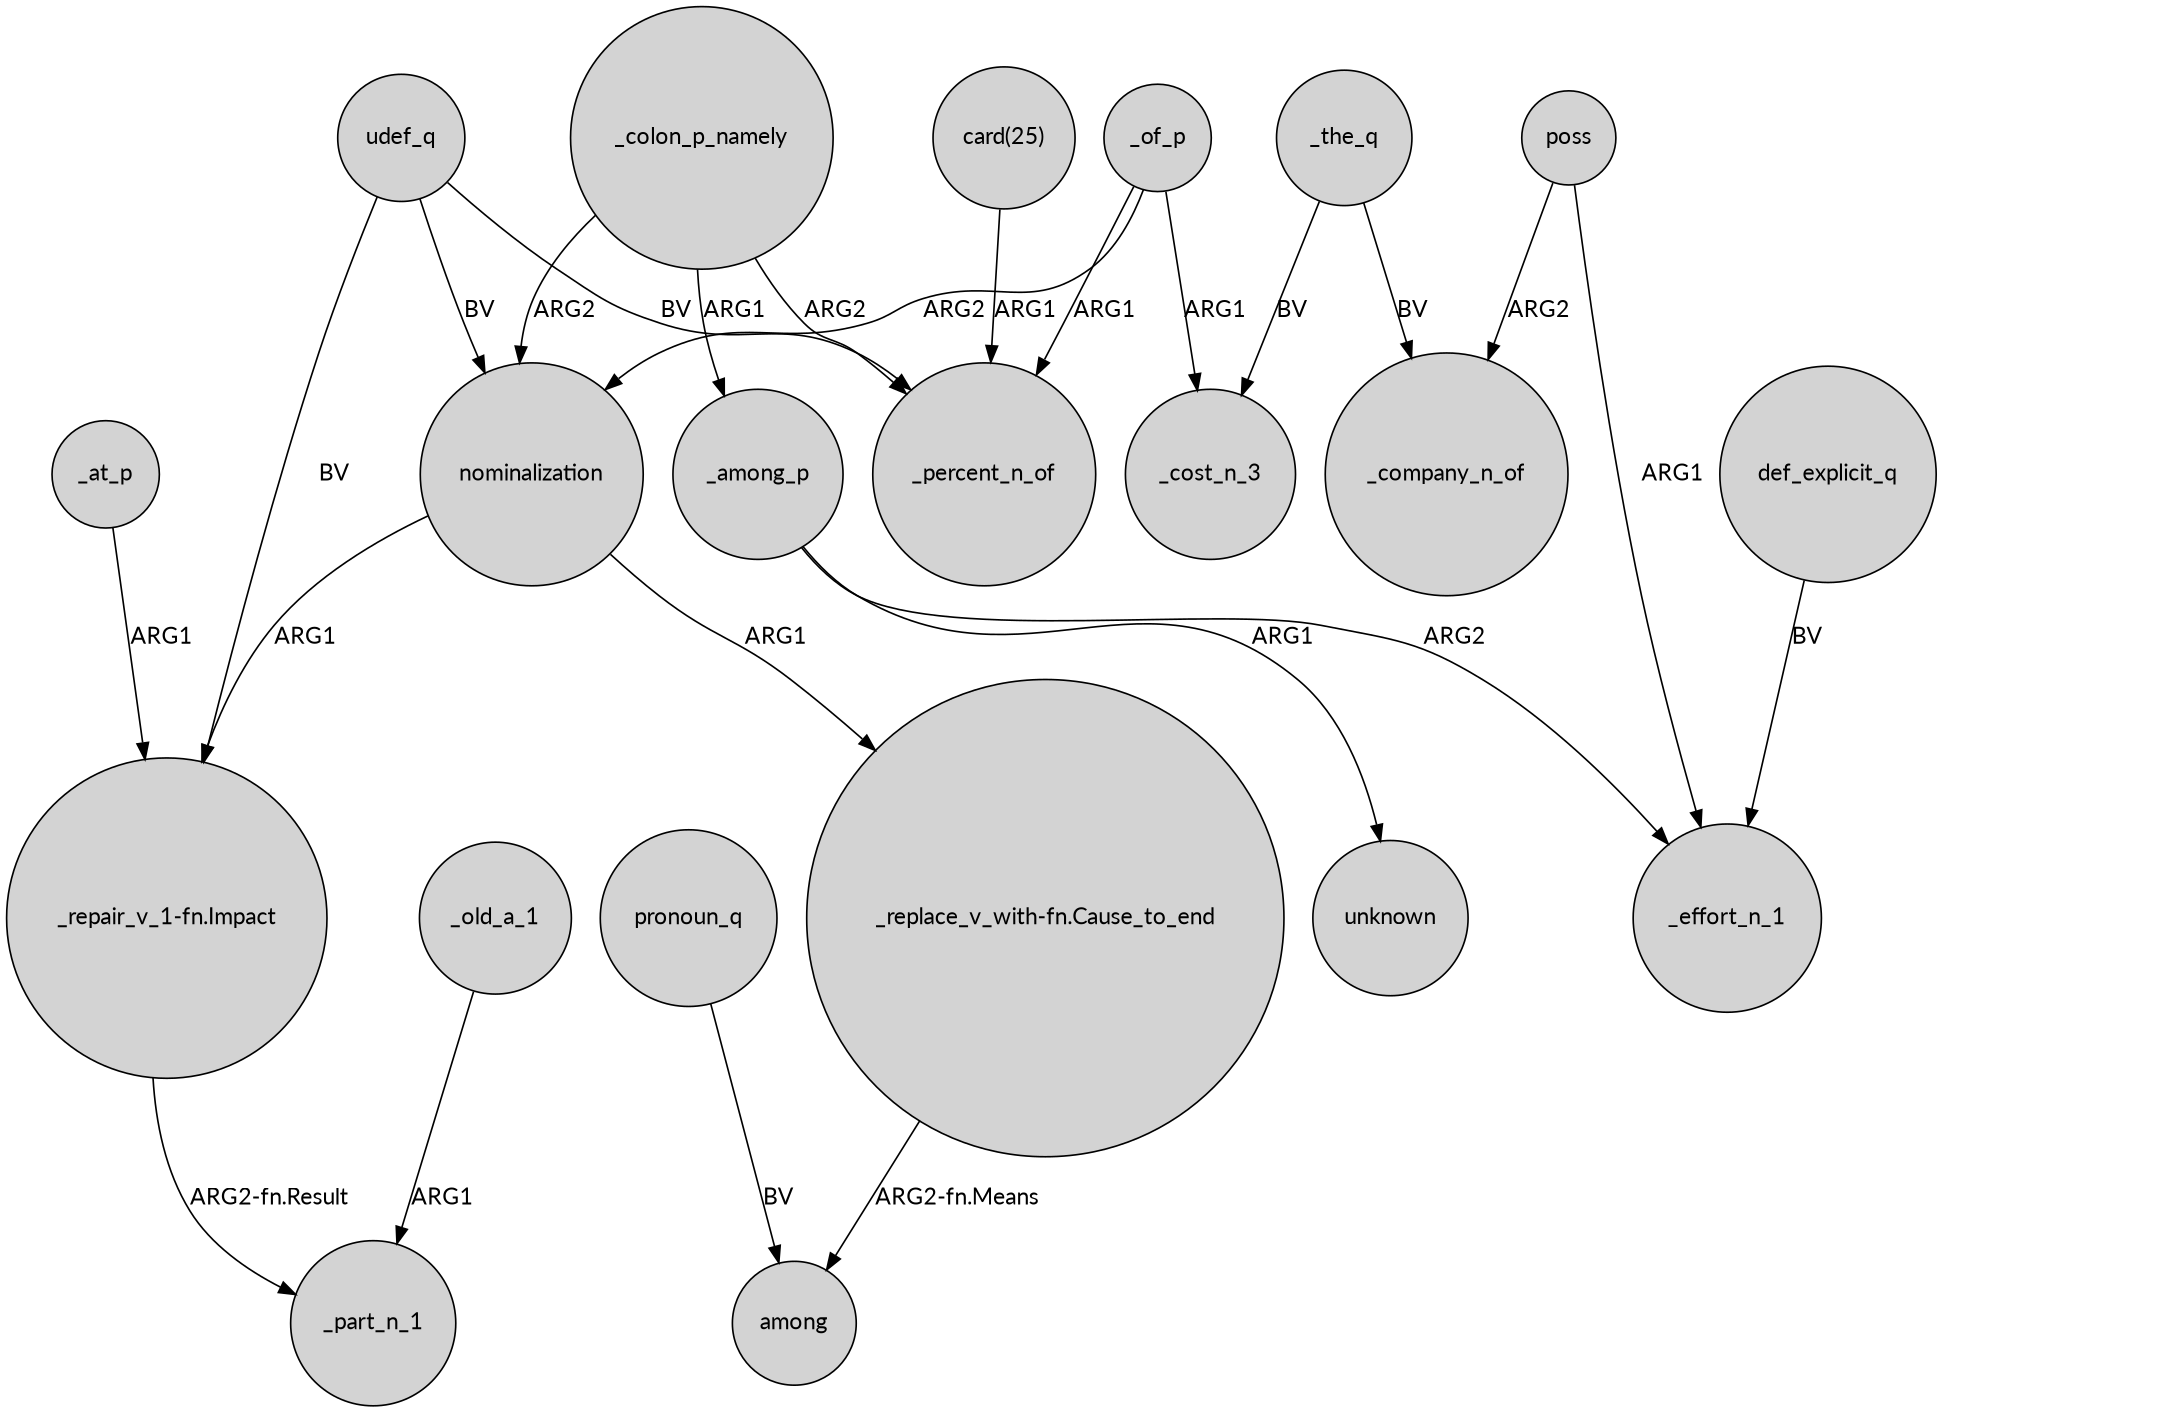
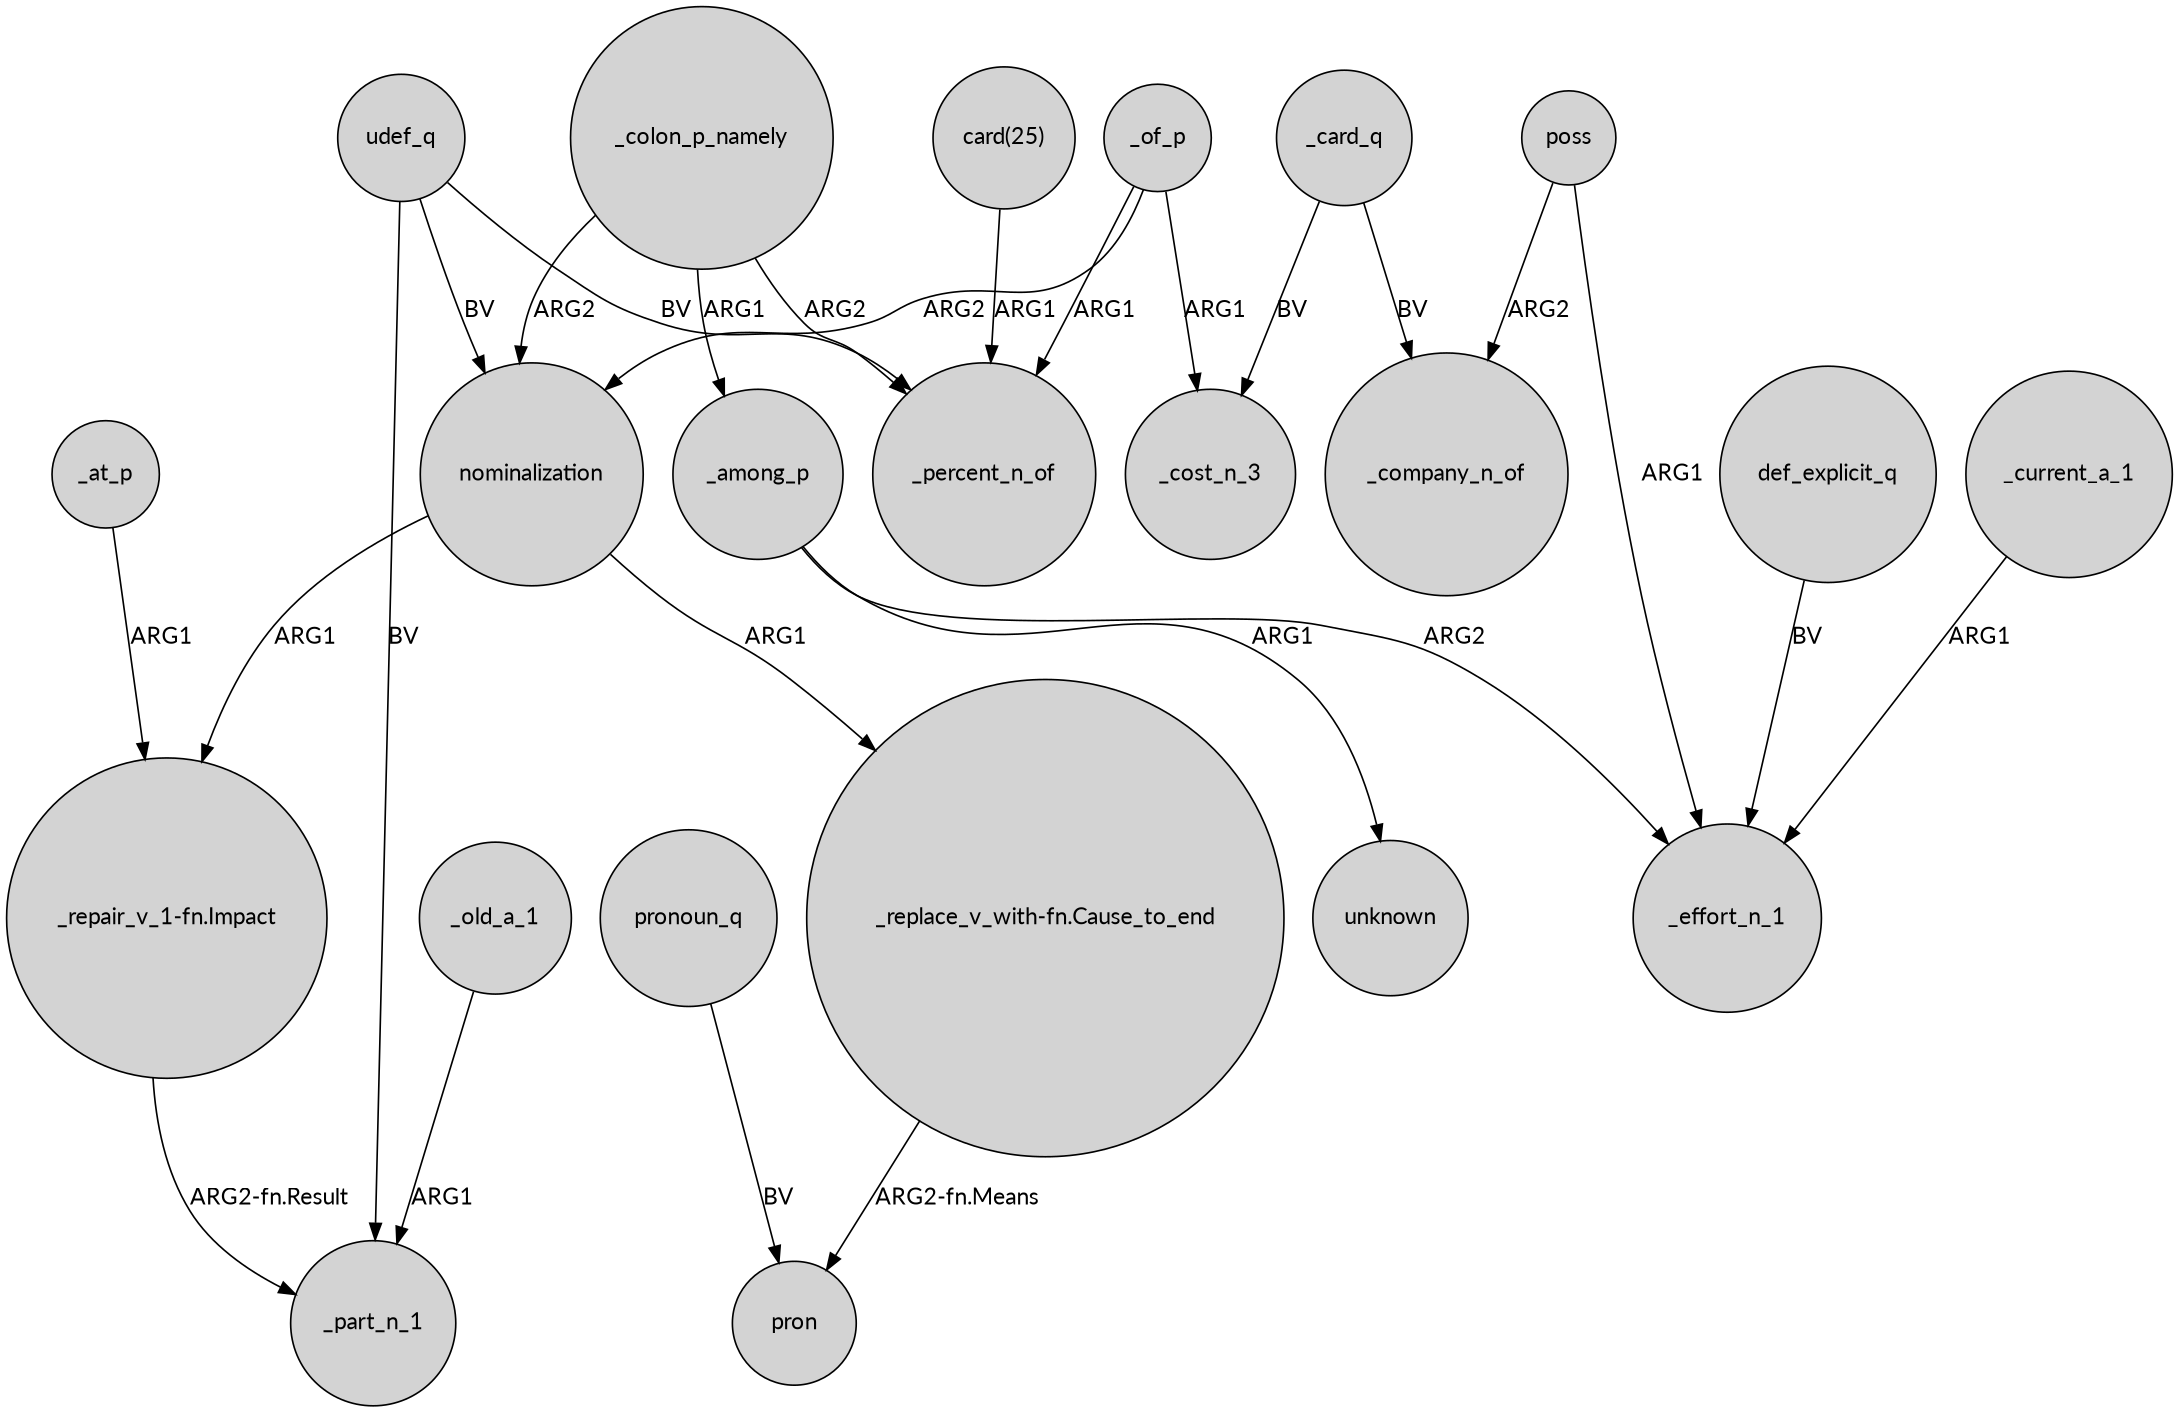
node "_the_q": label "_the_q" -> "_card_q"
edge "udef_q" -> "_repair_v_1-fn.Impact": now "udef_q" -> "_part_n_1"
node "_current_a_1": added
node "among": label "among" -> "pron"
